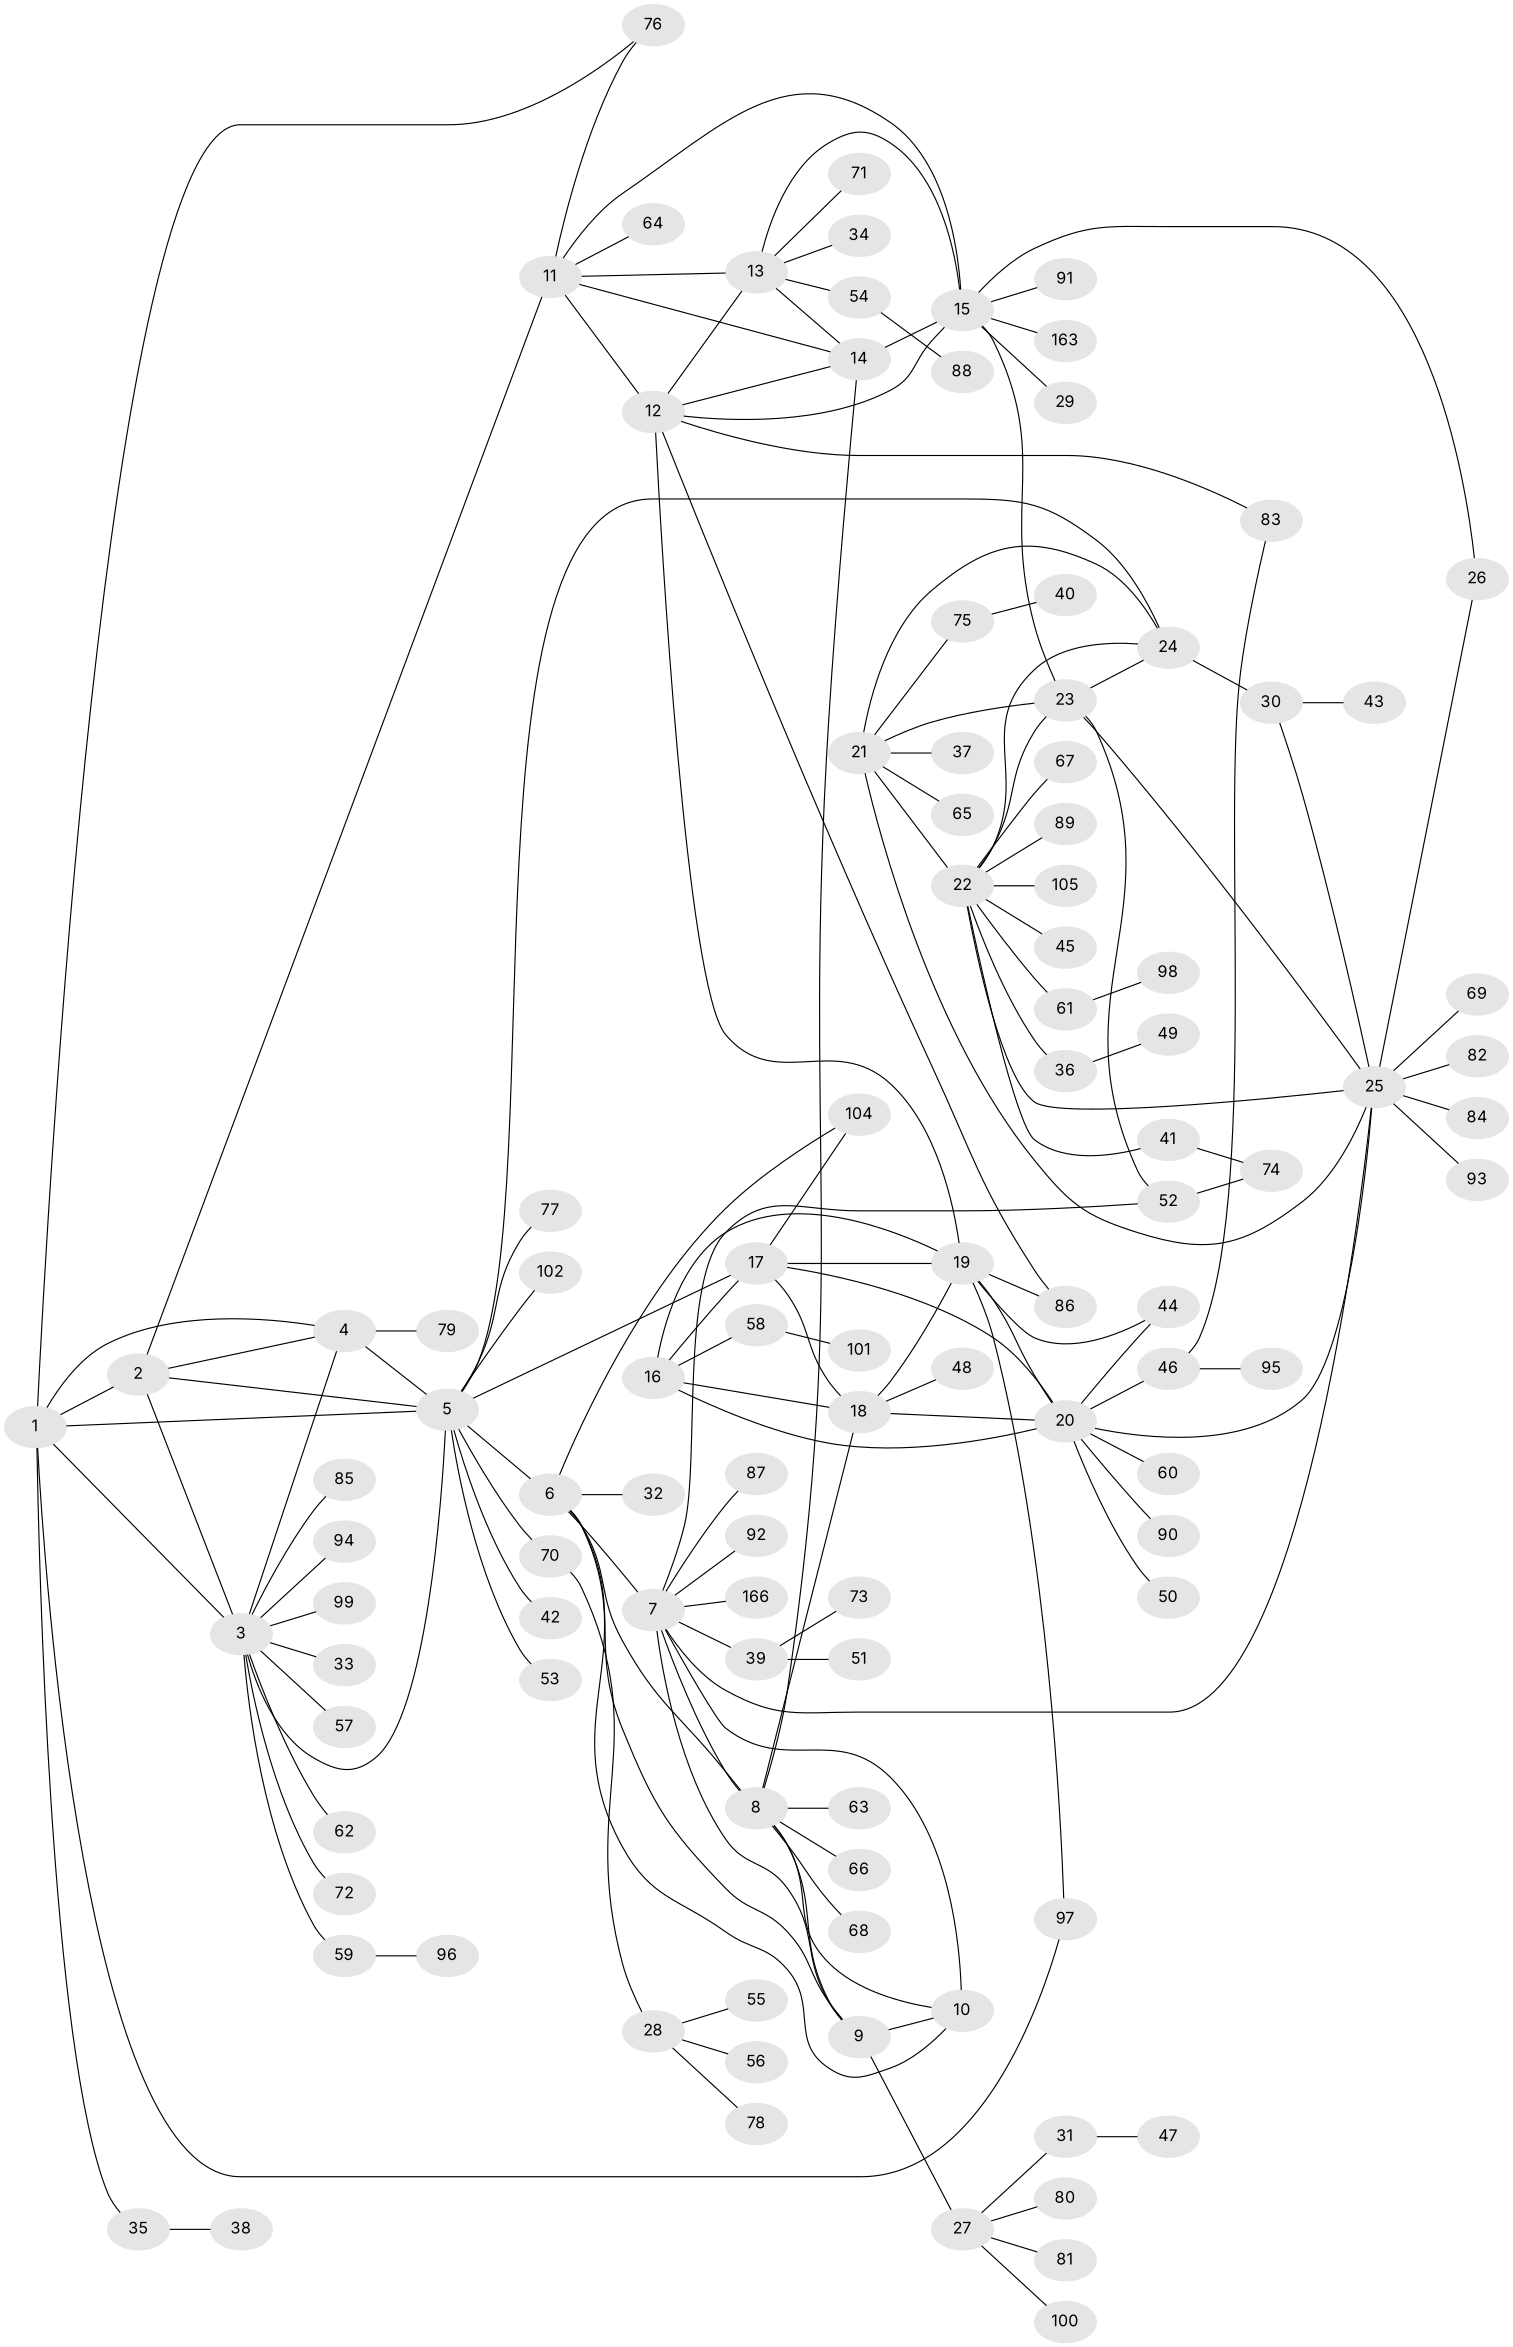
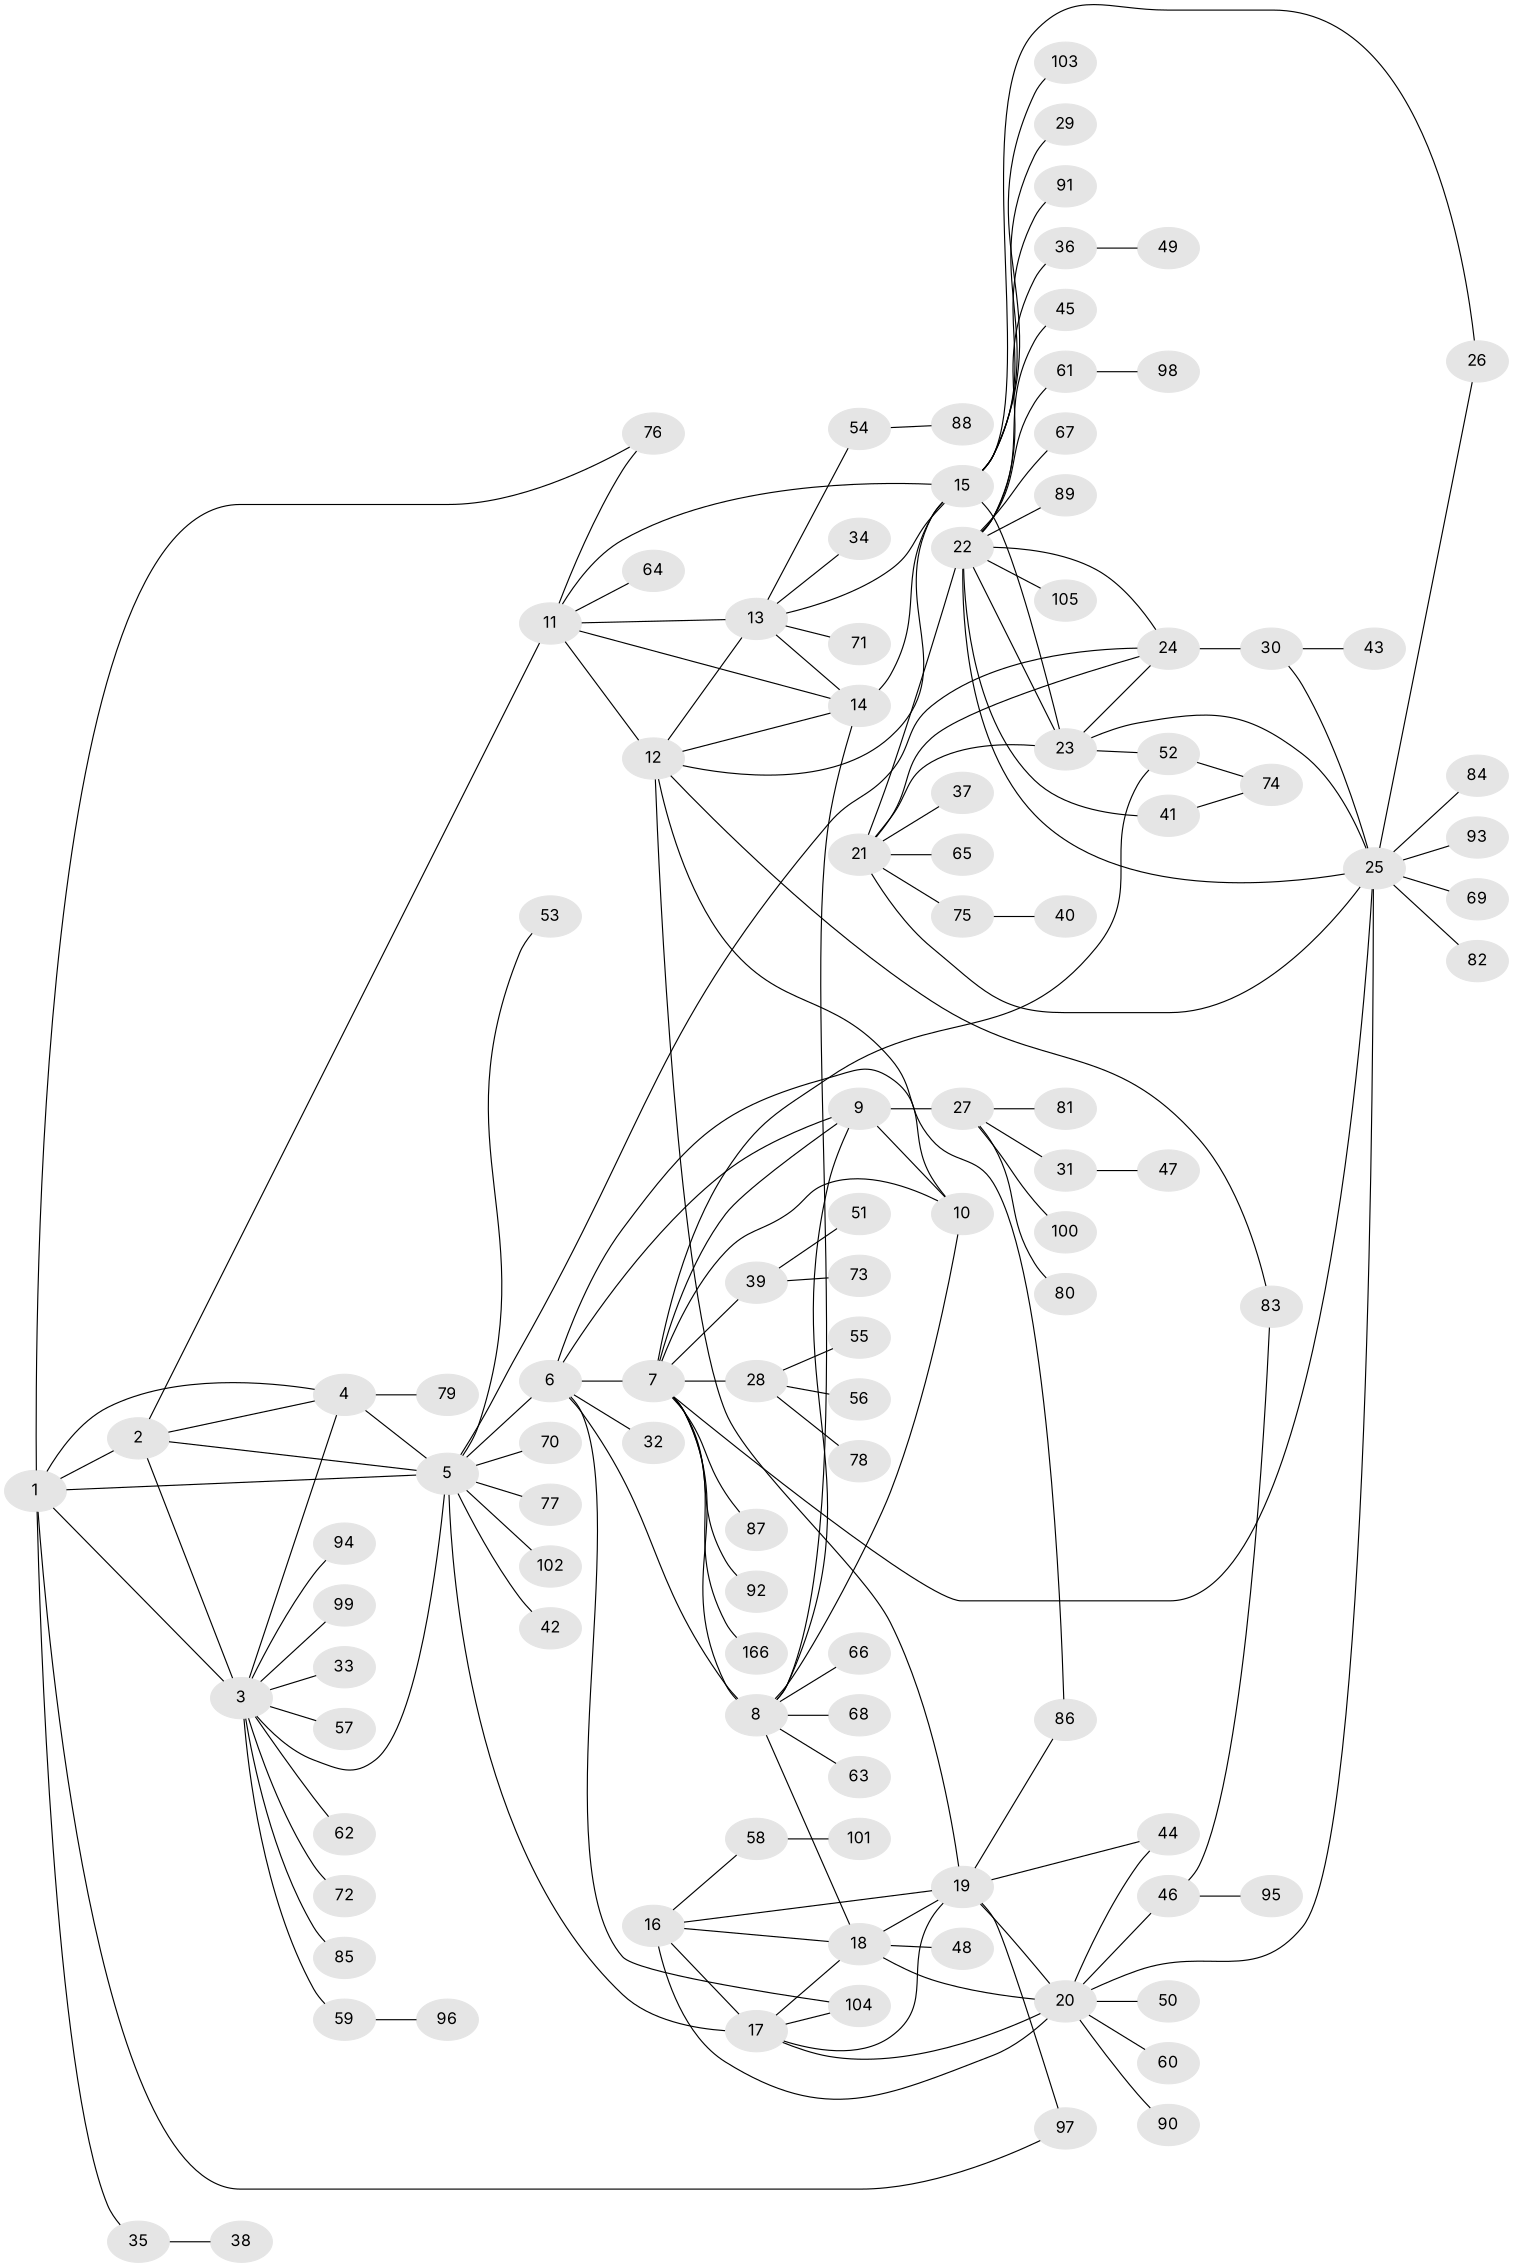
node "163": label "163" -> "103"
edge "70" -- "28": now "7" -- "28"
